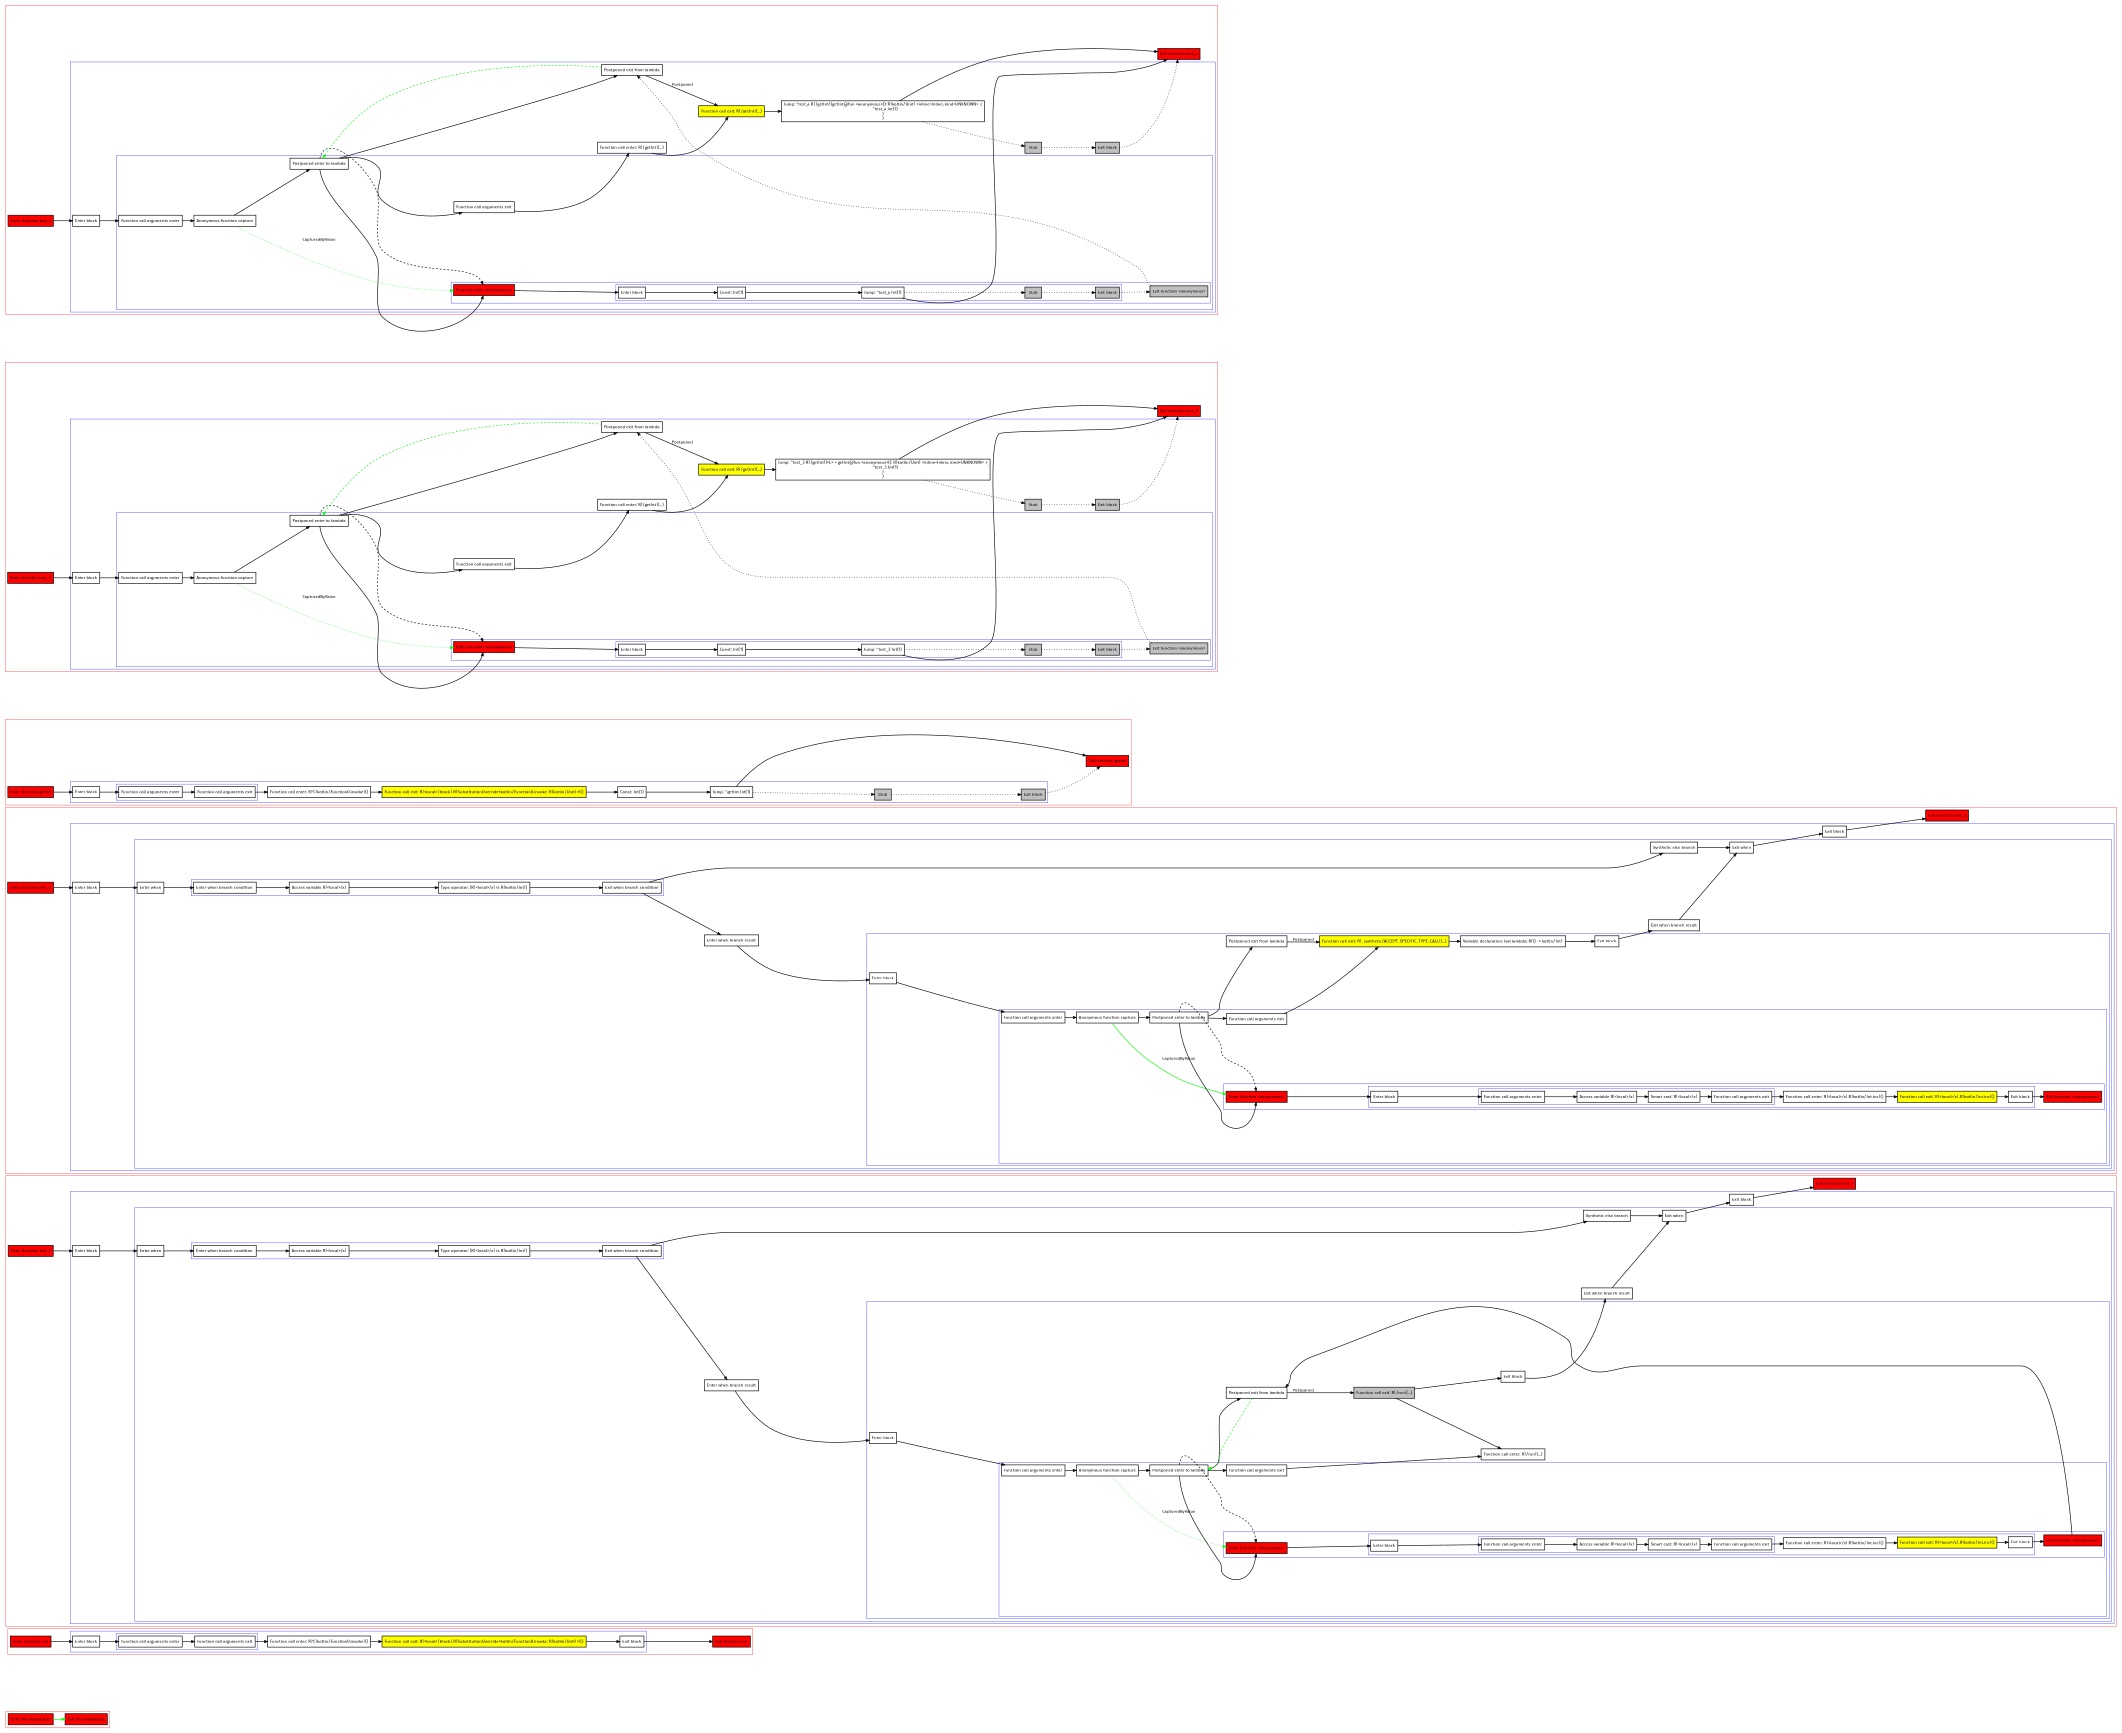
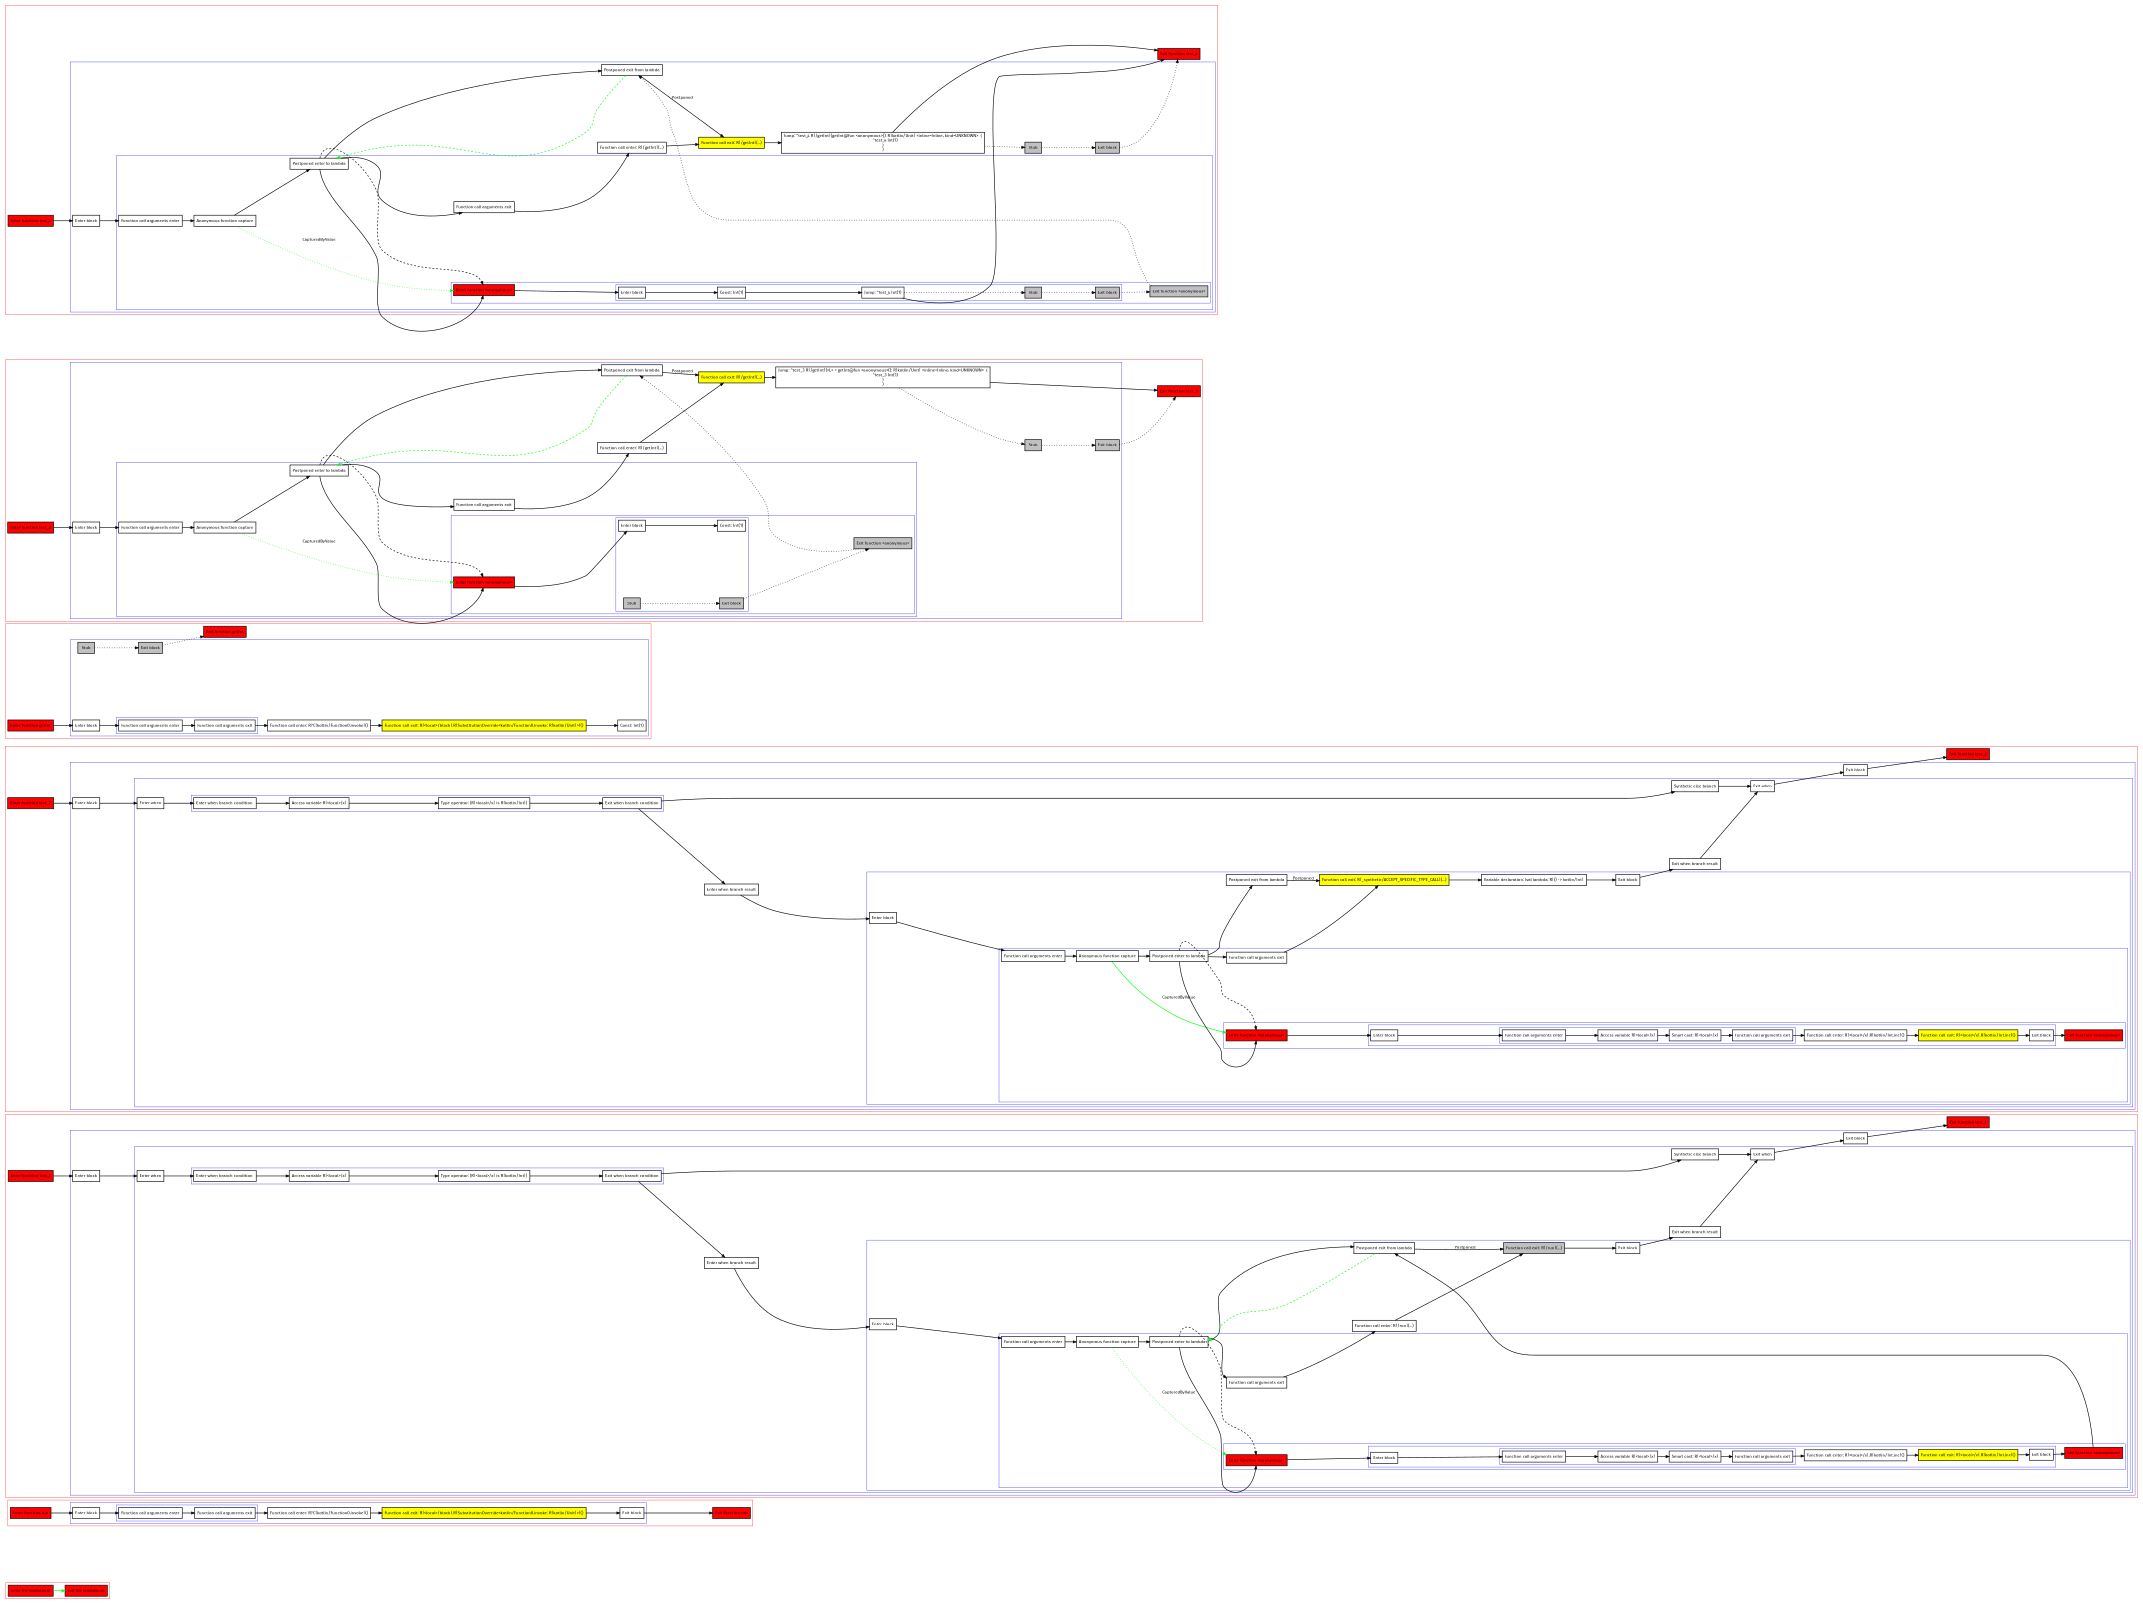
node "Jump: ^test_3 Int(1)": removed
node "Jump: ^getInt Int(1)": removed
edge "Function call exit: R|/run|(...)" -> "Function call enter: R|/run|(...)": reversed
